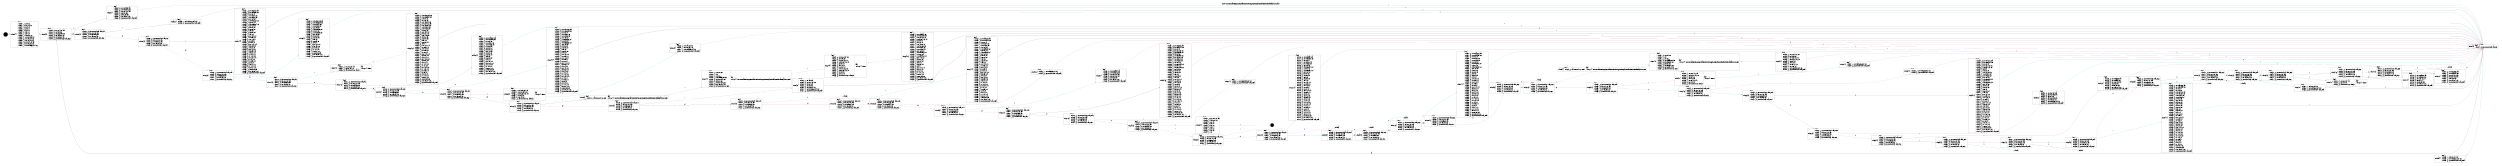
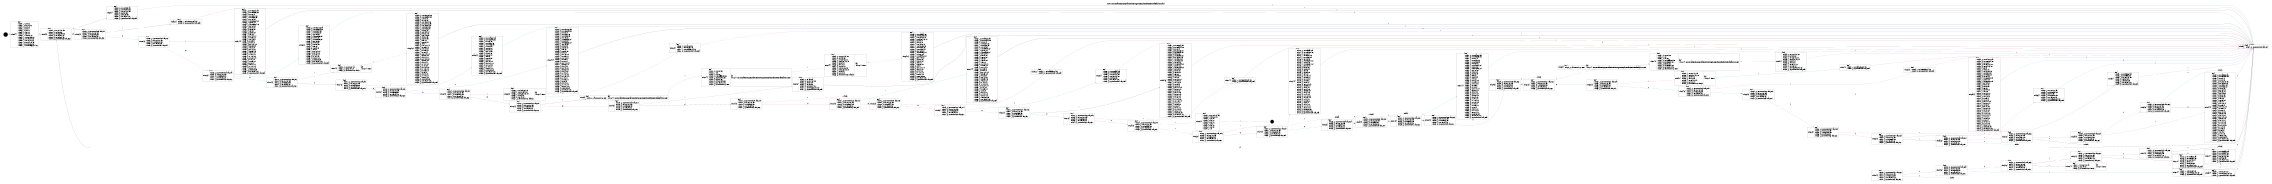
edge "0x4023f3 [25]" -> "0x40240c [25]": now "0x4023f3 [25]" -> "0x402cf4 [140]"
